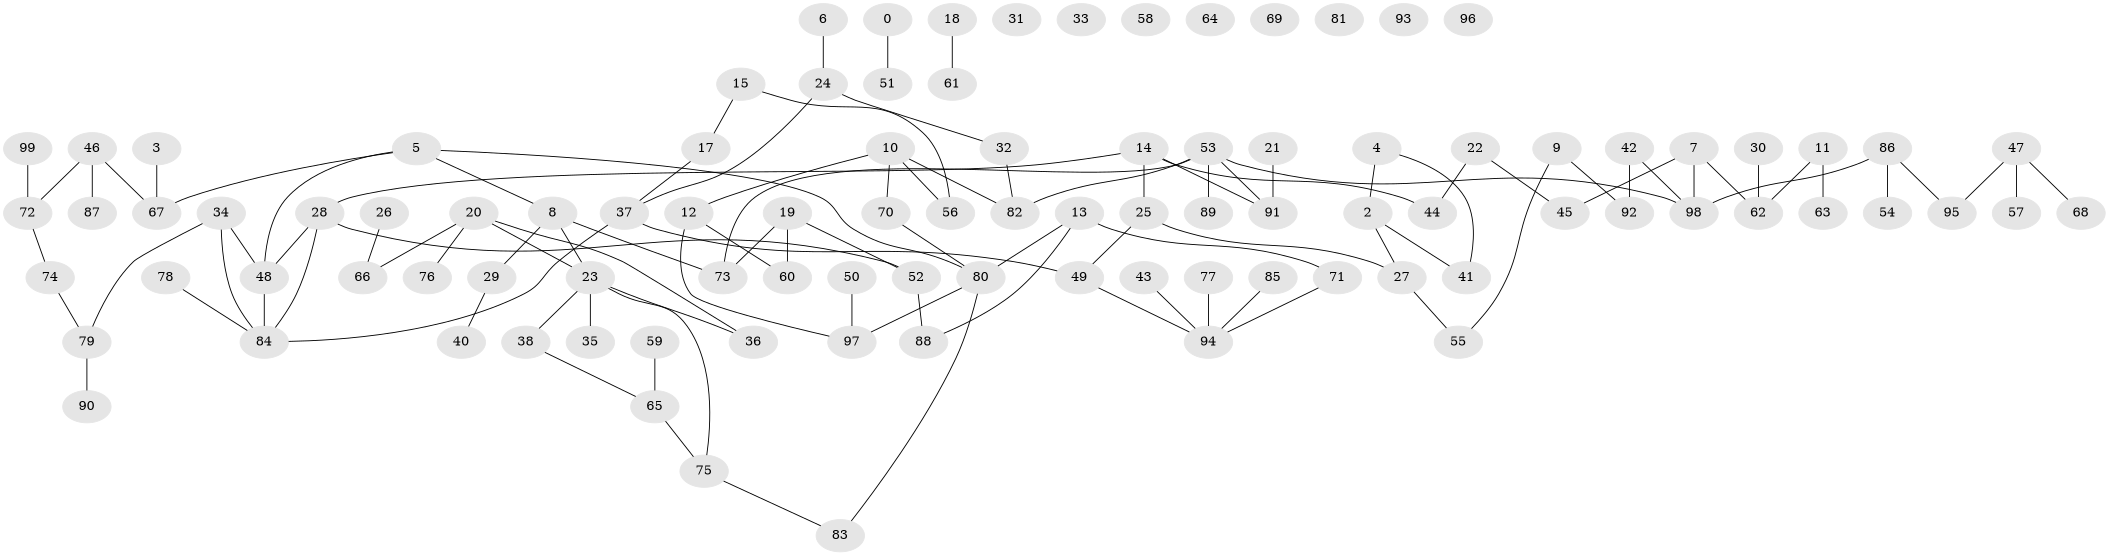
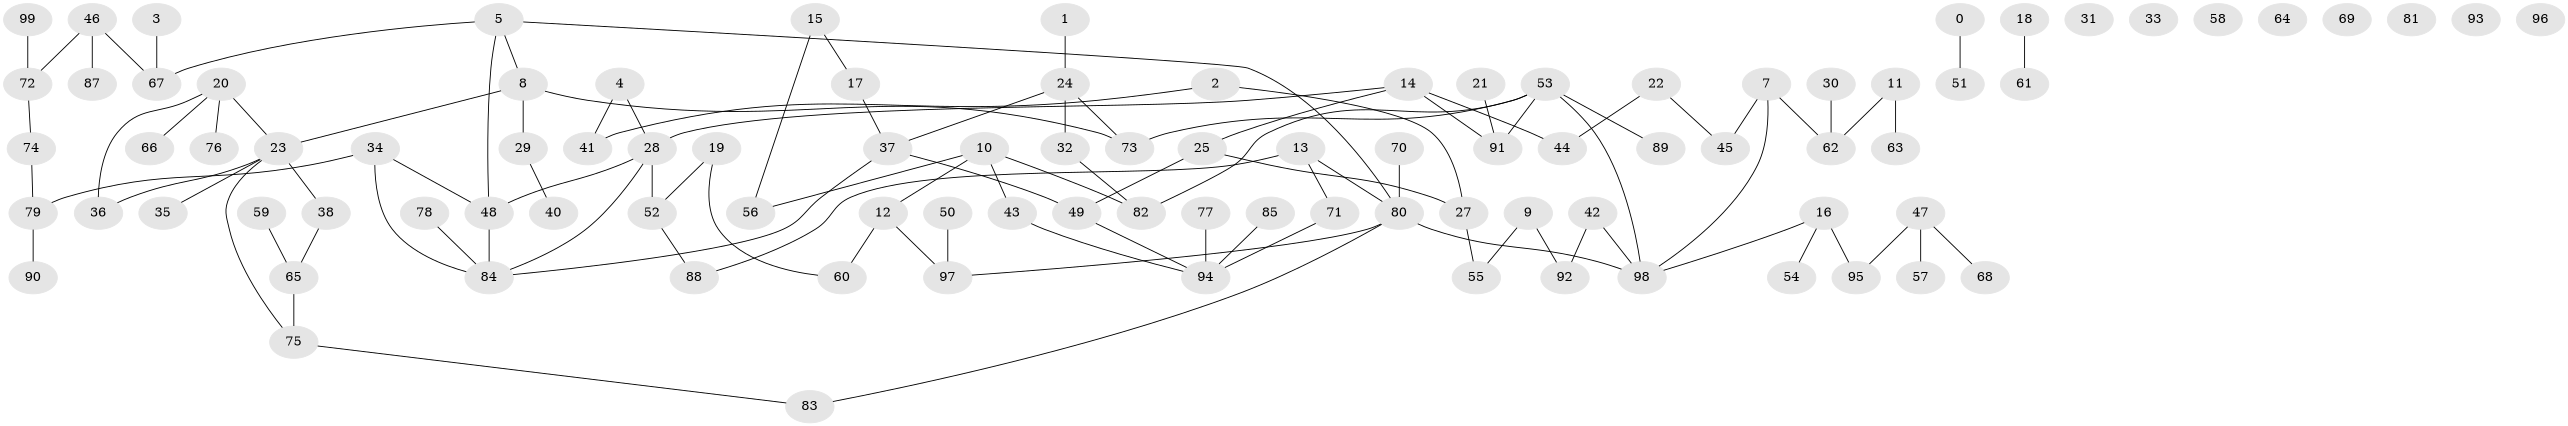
node "6": label "6" -> "1"
node "86": label "86" -> "16"
edge "4" -- "2": now "4" -- "28"
edge "10" -- "70": now "10" -- "43"
node "26": removed
edge "19" -- "73": now "24" -- "73"
edge "80" -- "98": added
